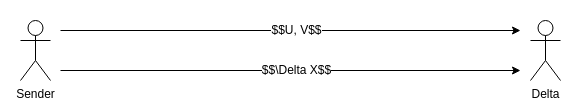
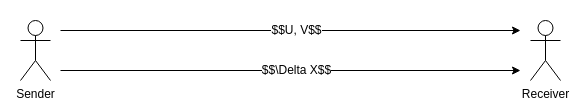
node "Delta": label "Delta" -> "Receiver"
